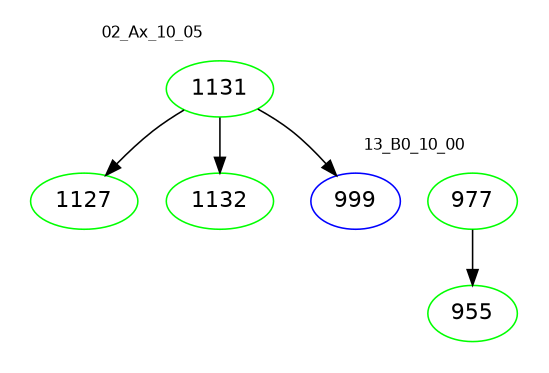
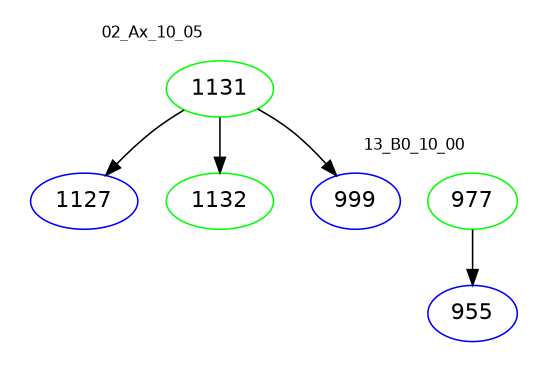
node "1127": color green -> blue
node "955": color green -> blue
